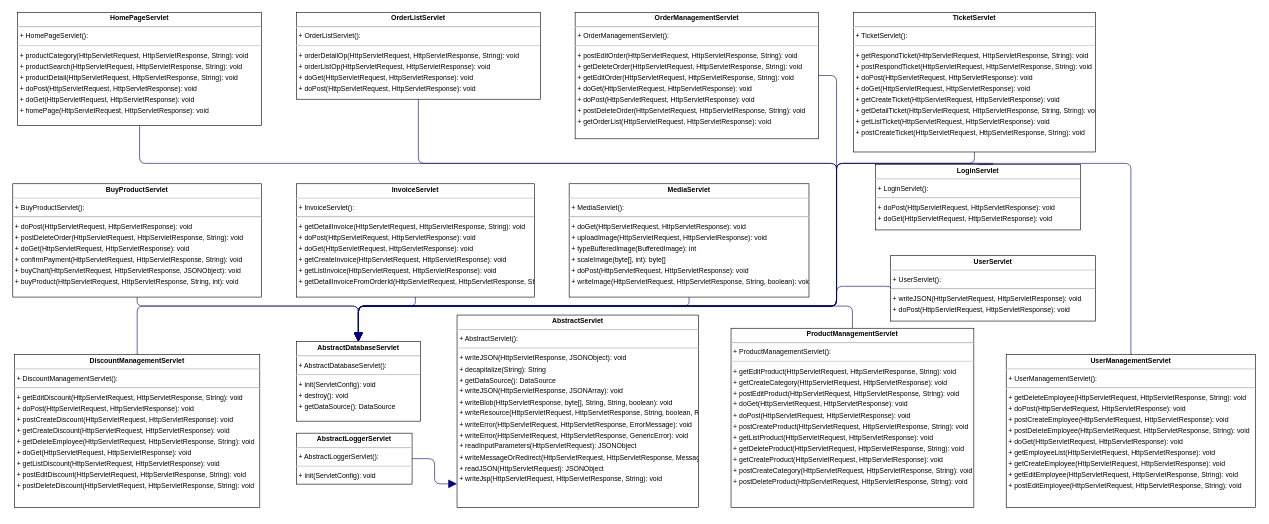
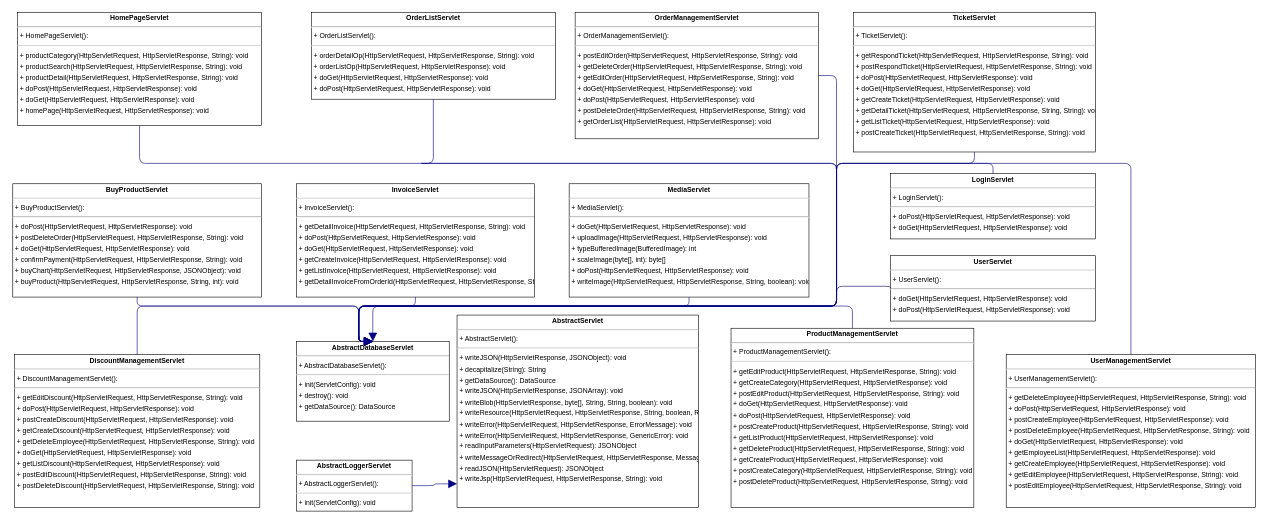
node "OrderListServlet + OrderListServlet(): + orderDetailOp(HttpServletRequest, HttpServletResponse, String): void+ orderListOp(HttpServletRequest, HttpServletResponse): void+ doGet(HttpServletRequest, HttpServletResponse): void+ doPost(HttpServletRequest, HttpServletResponse): void": moved (418, 56) -> (433, 56)
node "LoginServlet + LoginServlet(): + doPost(HttpServletRequest, HttpServletResponse): void+ doGet(HttpServletRequest, HttpServletResponse): void": moved (978, 197) -> (993, 206)
node "UserServlet + UserServlet(): + writeJSON(HttpServletRequest, HttpServletResponse): void+ doPost(HttpServletRequest, HttpServletResponse): void": label "UserServlet + UserServlet(): + writeJSON(HttpServletRequest, HttpServletResponse): void+ doPost(HttpServletRequest, HttpServletResponse): void" -> "UserServlet + UserServlet(): + doGet(HttpServletRequest, HttpServletResponse): void+ doPost(HttpServletRequest, HttpServletResponse): void"
node "AbstractDatabaseServlet + AbstractDatabaseServlet(): + init(ServletConfig): void+ destroy(): void+ getDataSource(): DataSource": size 124x80 -> 153x80
node "AbstractLoggerServlet + AbstractLoggerServlet(): + init(ServletConfig): void": moved (354, 459) -> (354, 486)
